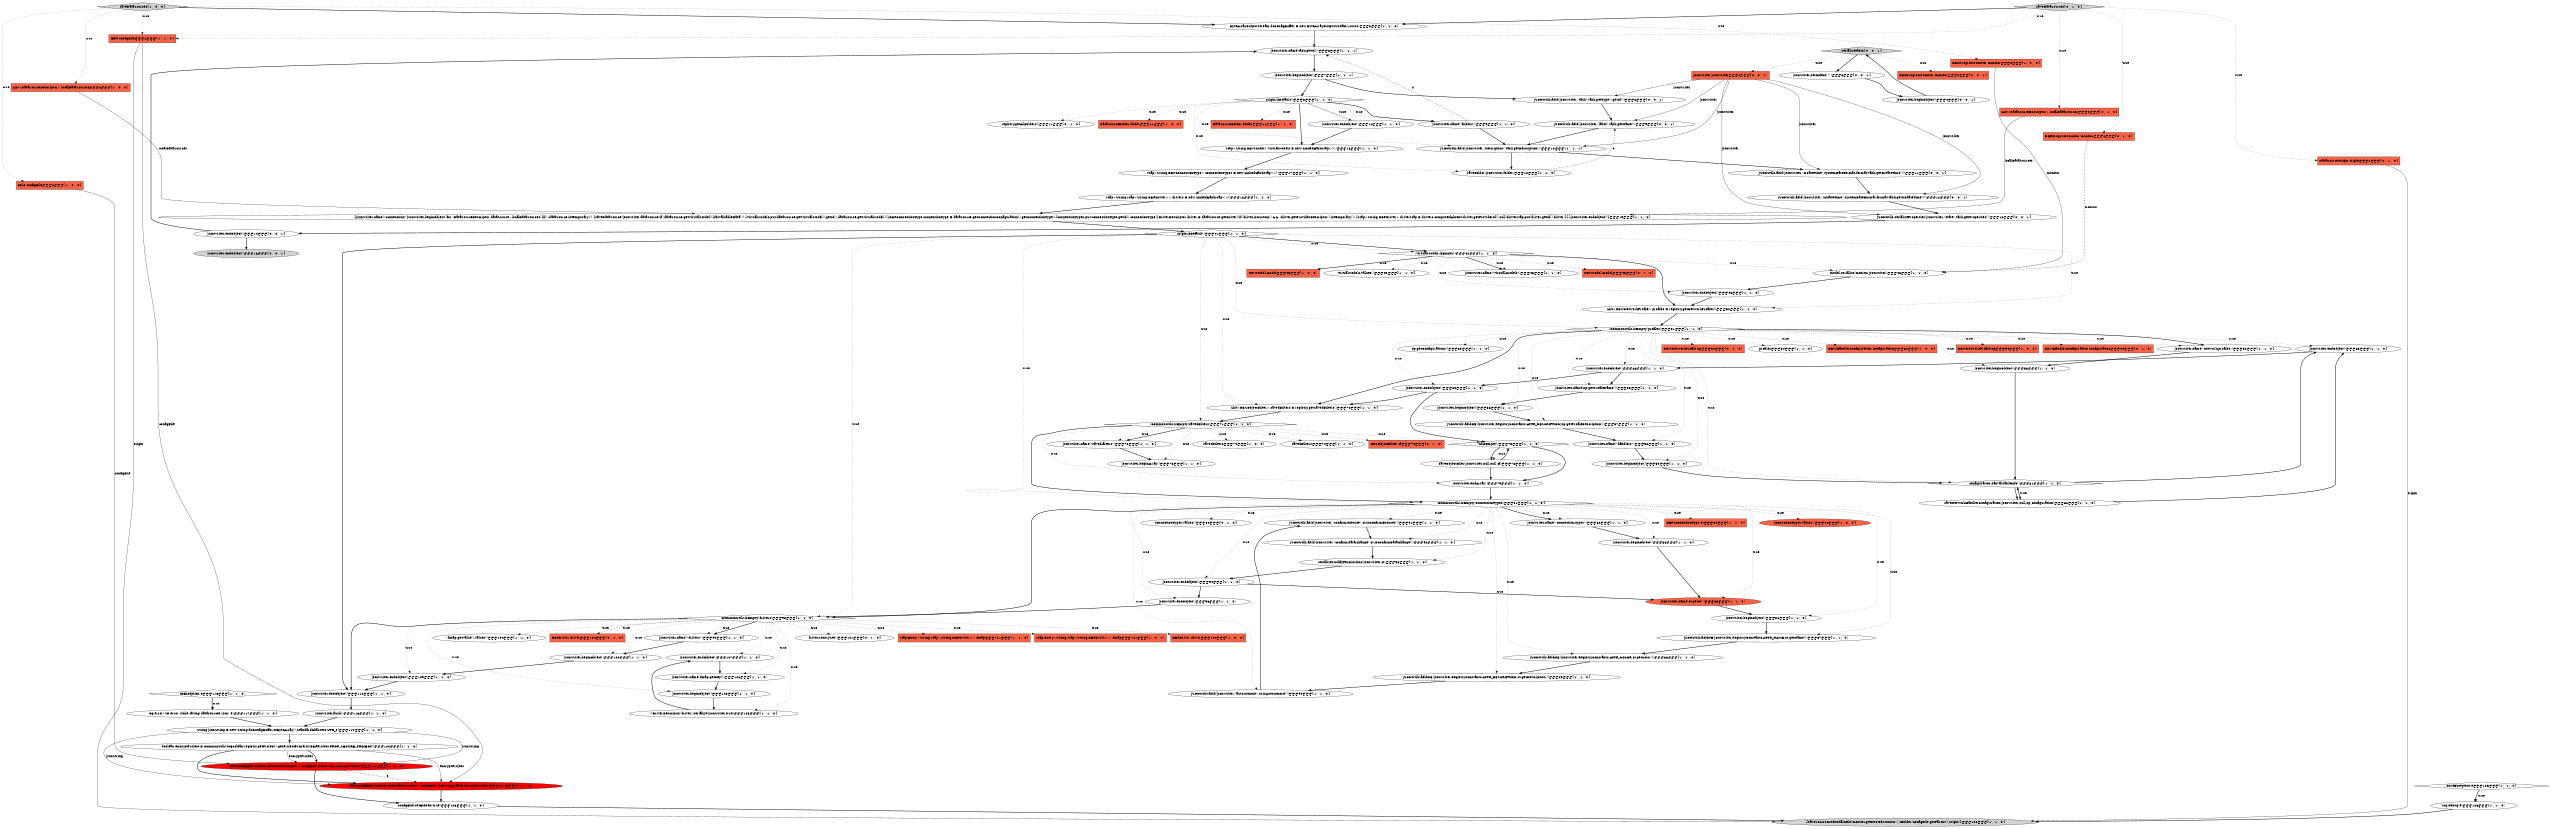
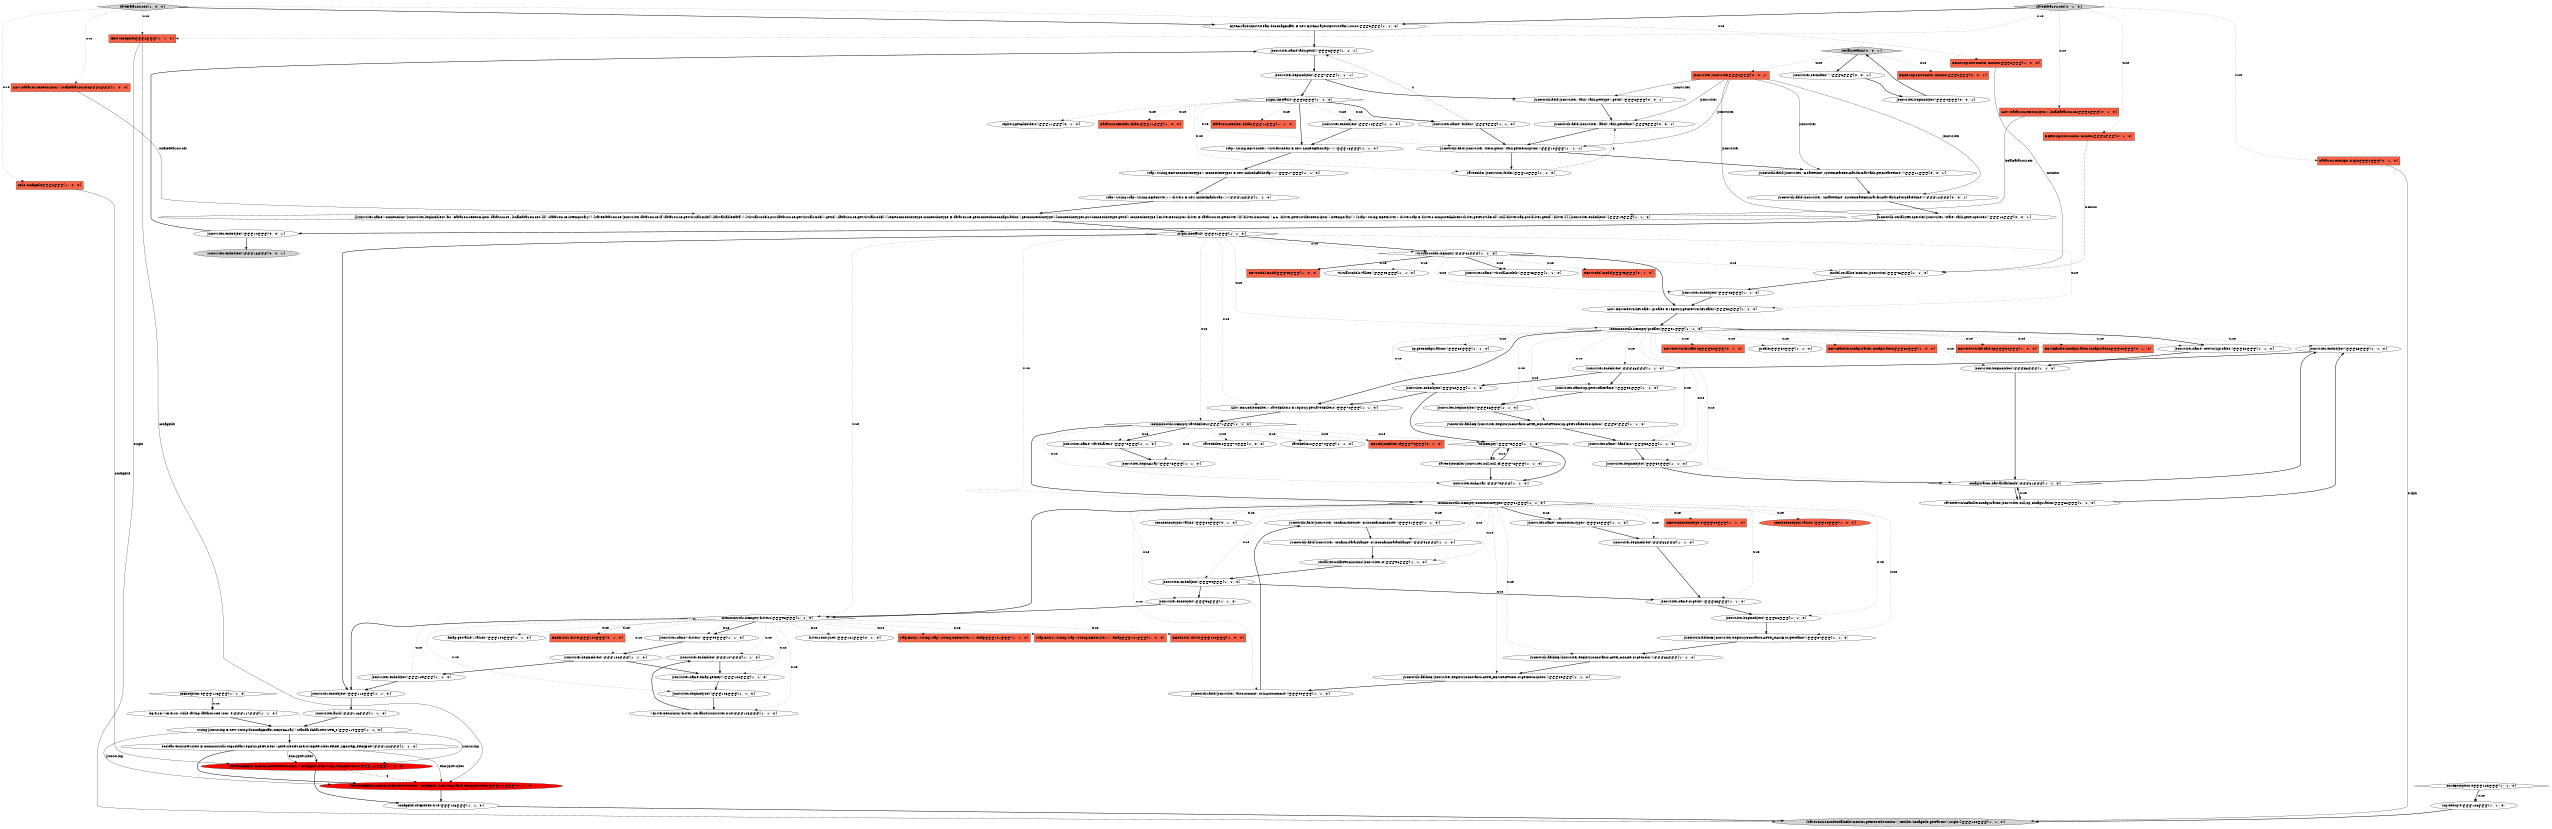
edge "origin.isDefault()@@@8@@@['1', '1', '0']" -> "jsonWriter.endObject()@@@14@@@['1', '1', '0']": style solid -> dotted
edge "jsonWriter.endArray()@@@79@@@['1', '1', '0']" -> "!CommonUtils.isEmpty(connectionTypes)@@@81@@@['1', '1', '0']": removed
node "jsonWriter.name(ct.getId())@@@85@@@['1', '1', '0']": fillcolor tomato -> white
edge "!CommonUtils.isEmpty(drivers)@@@98@@@['1', '1', '0']" -> "jsonWriter.endObject()@@@109@@@['1', '1', '0']": reversed
edge "jsonWriter.beginObject()@@@100@@@['1', '1', '0']" -> "jsonWriter.name(dmap.getKey())@@@102@@@['1', '1', '0']": added
